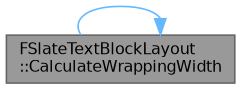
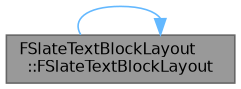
node "FSlateTextBlockLayout ::CalculateWrappingWidth": label "FSlateTextBlockLayout ::CalculateWrappingWidth" -> "FSlateTextBlockLayout ::FSlateTextBlockLayout"
